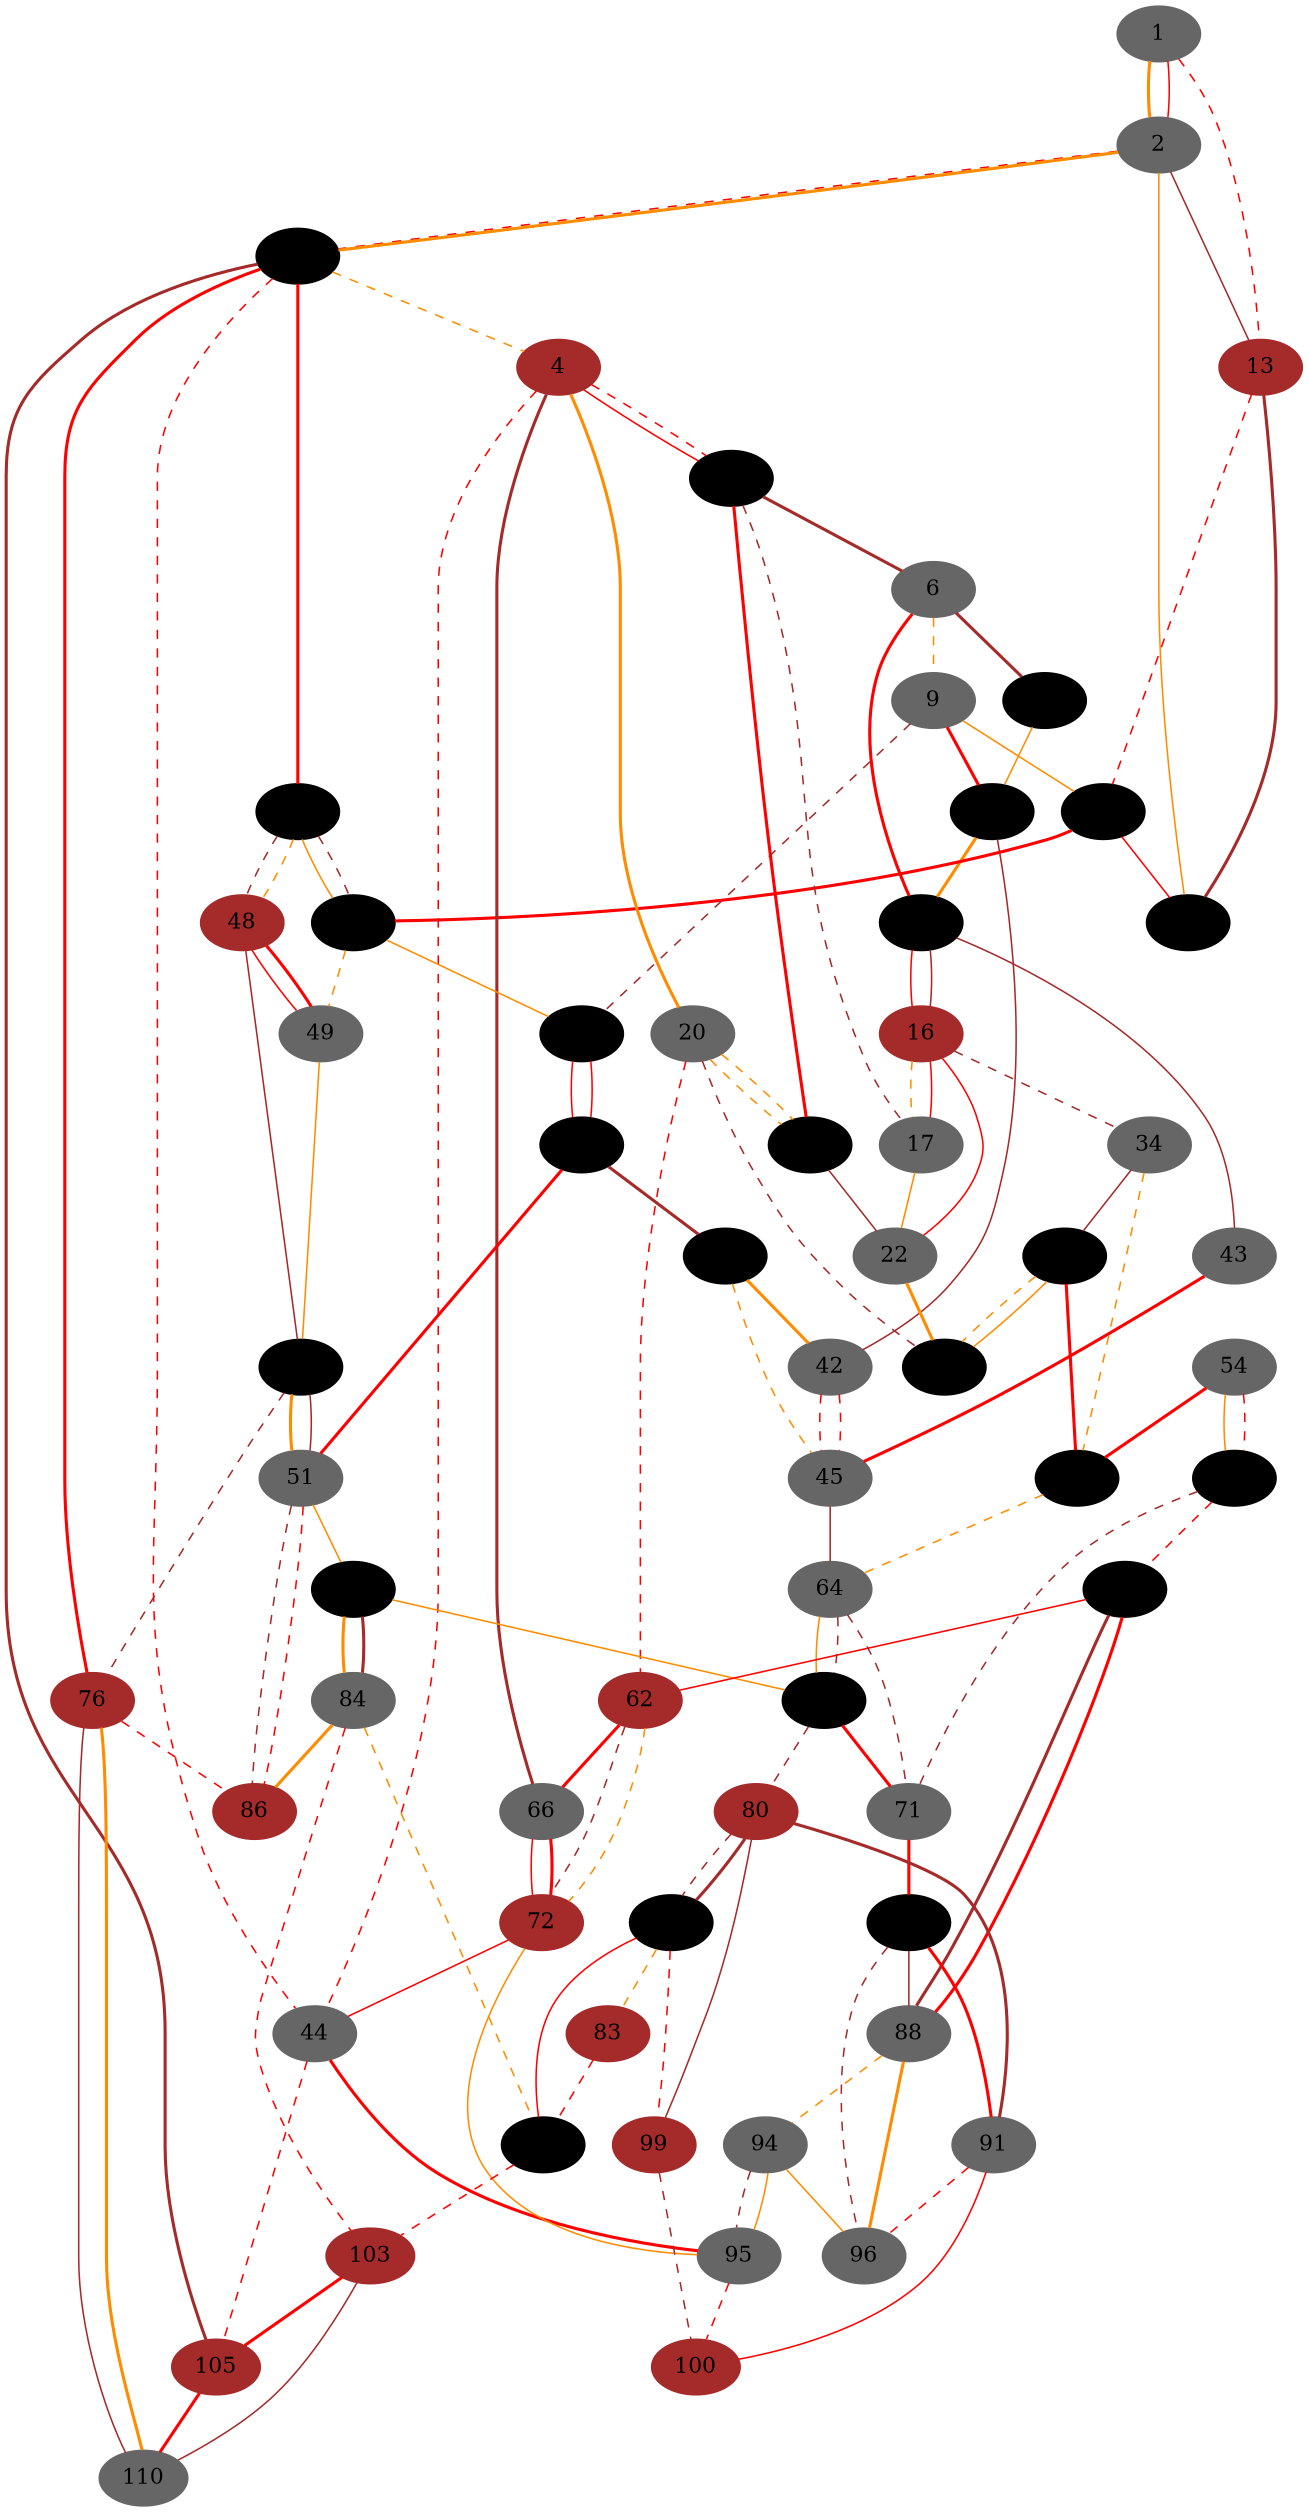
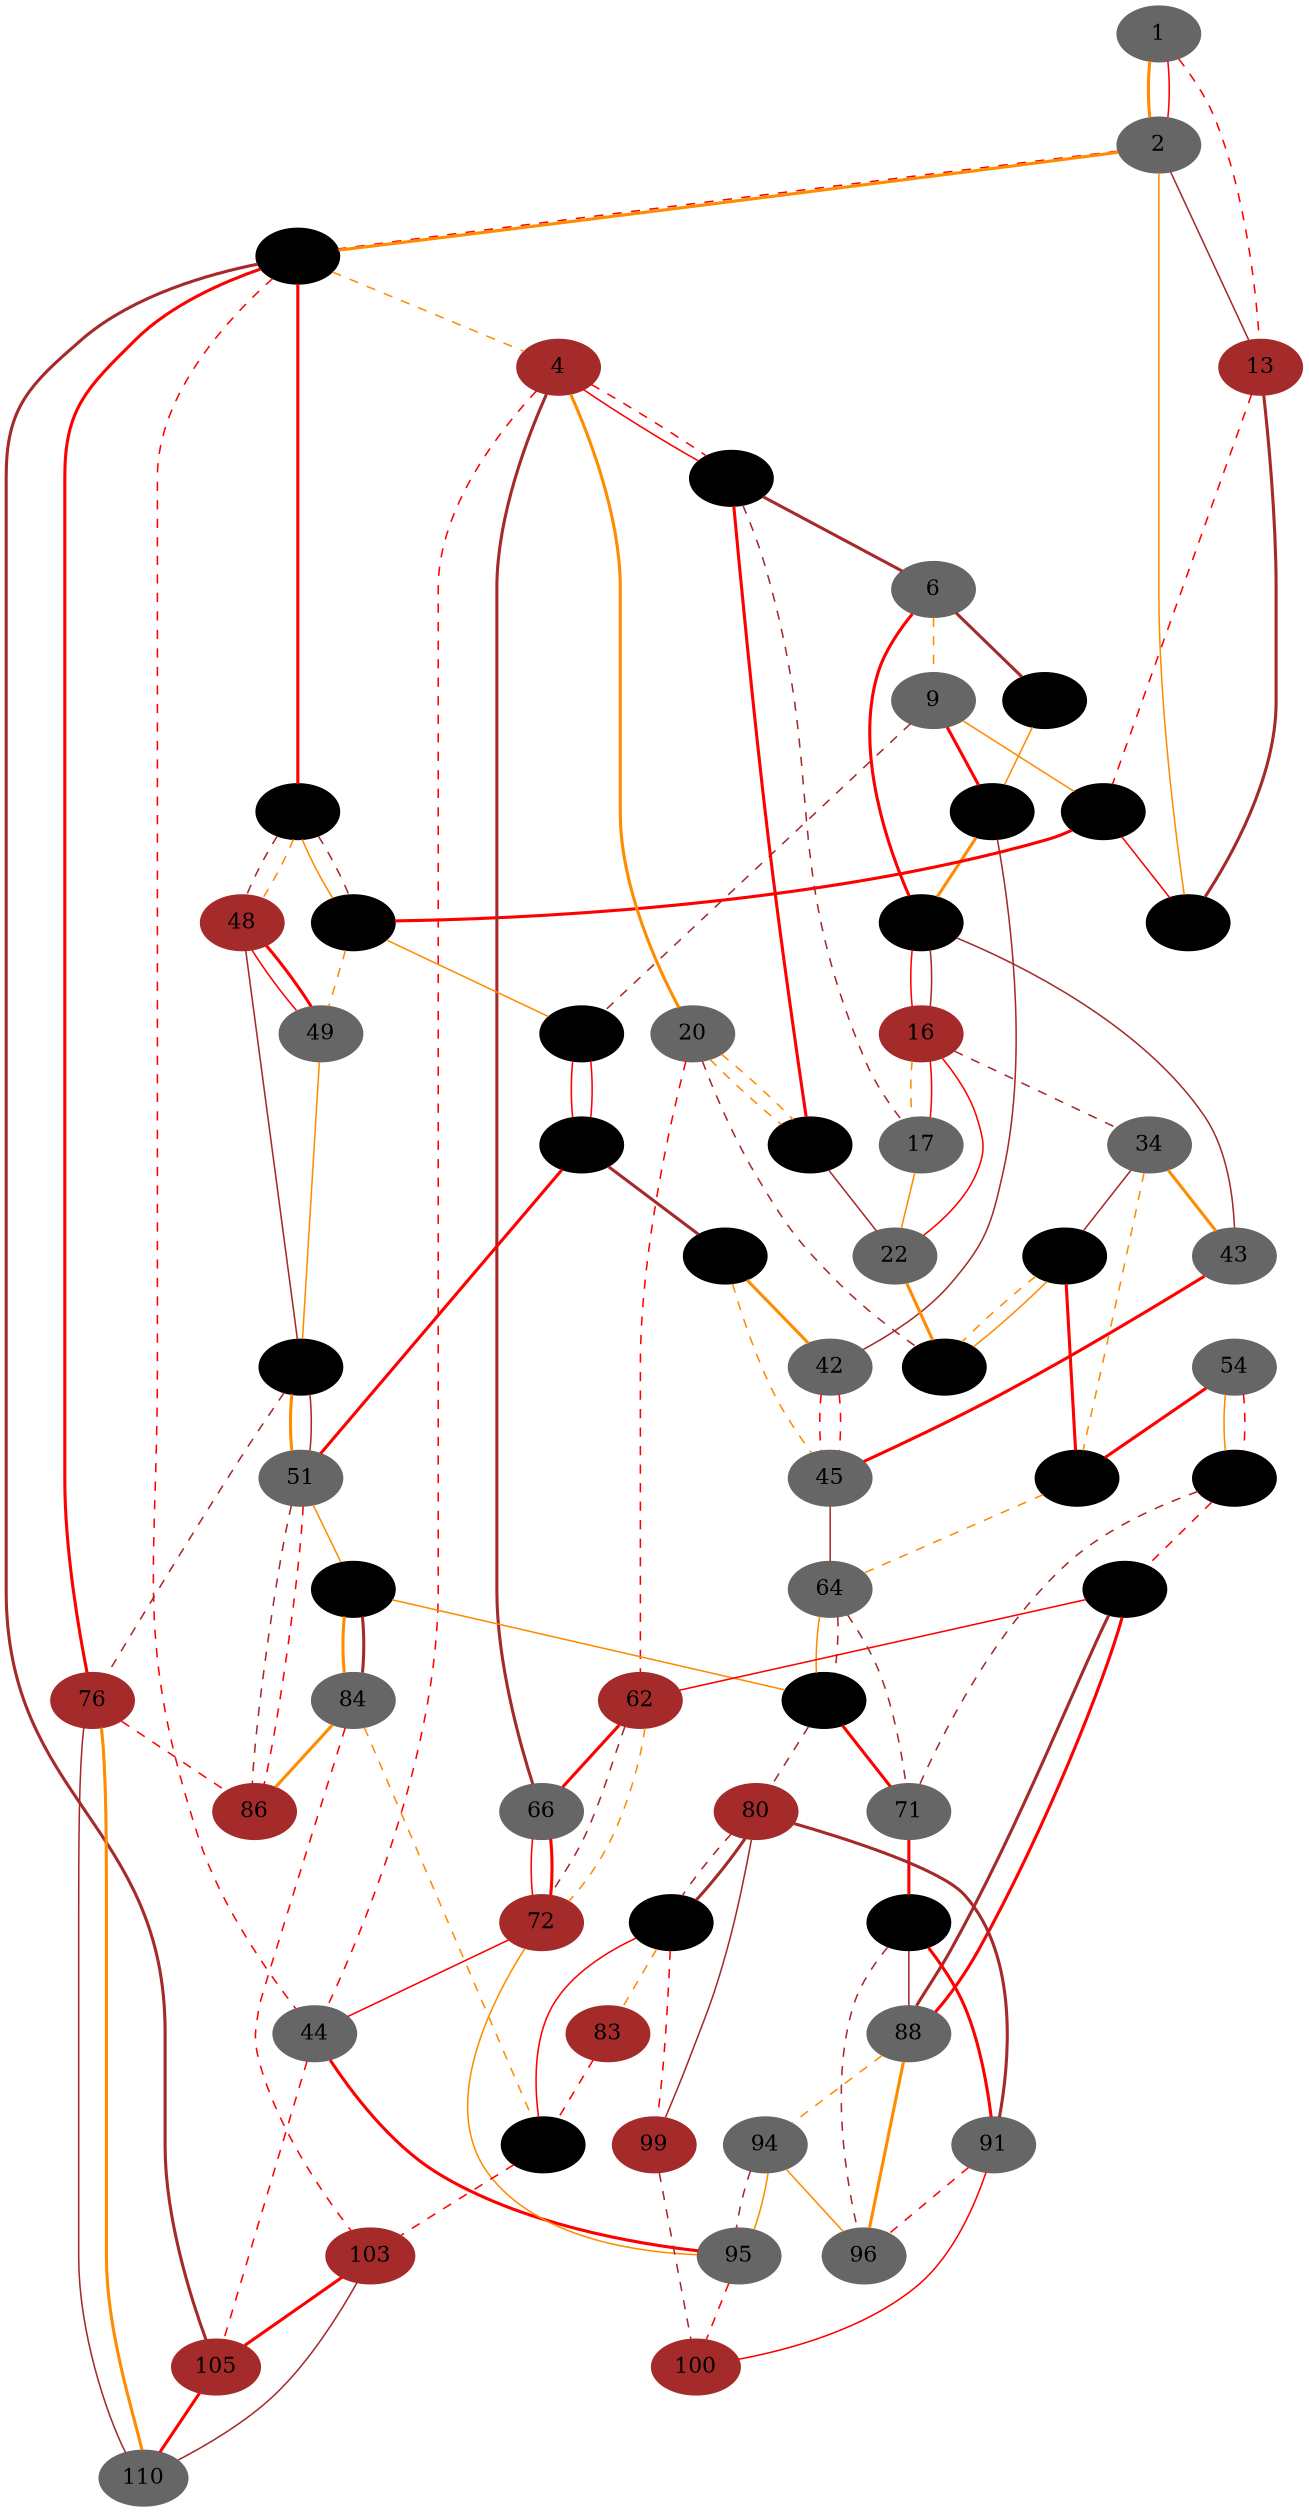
edge "34" -- "43": added
